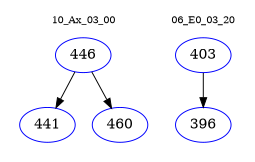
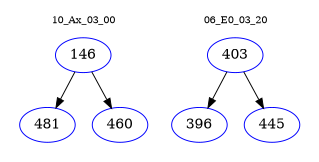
node "446": label "446" -> "146"
node "441": label "441" -> "481"
node "445": added
